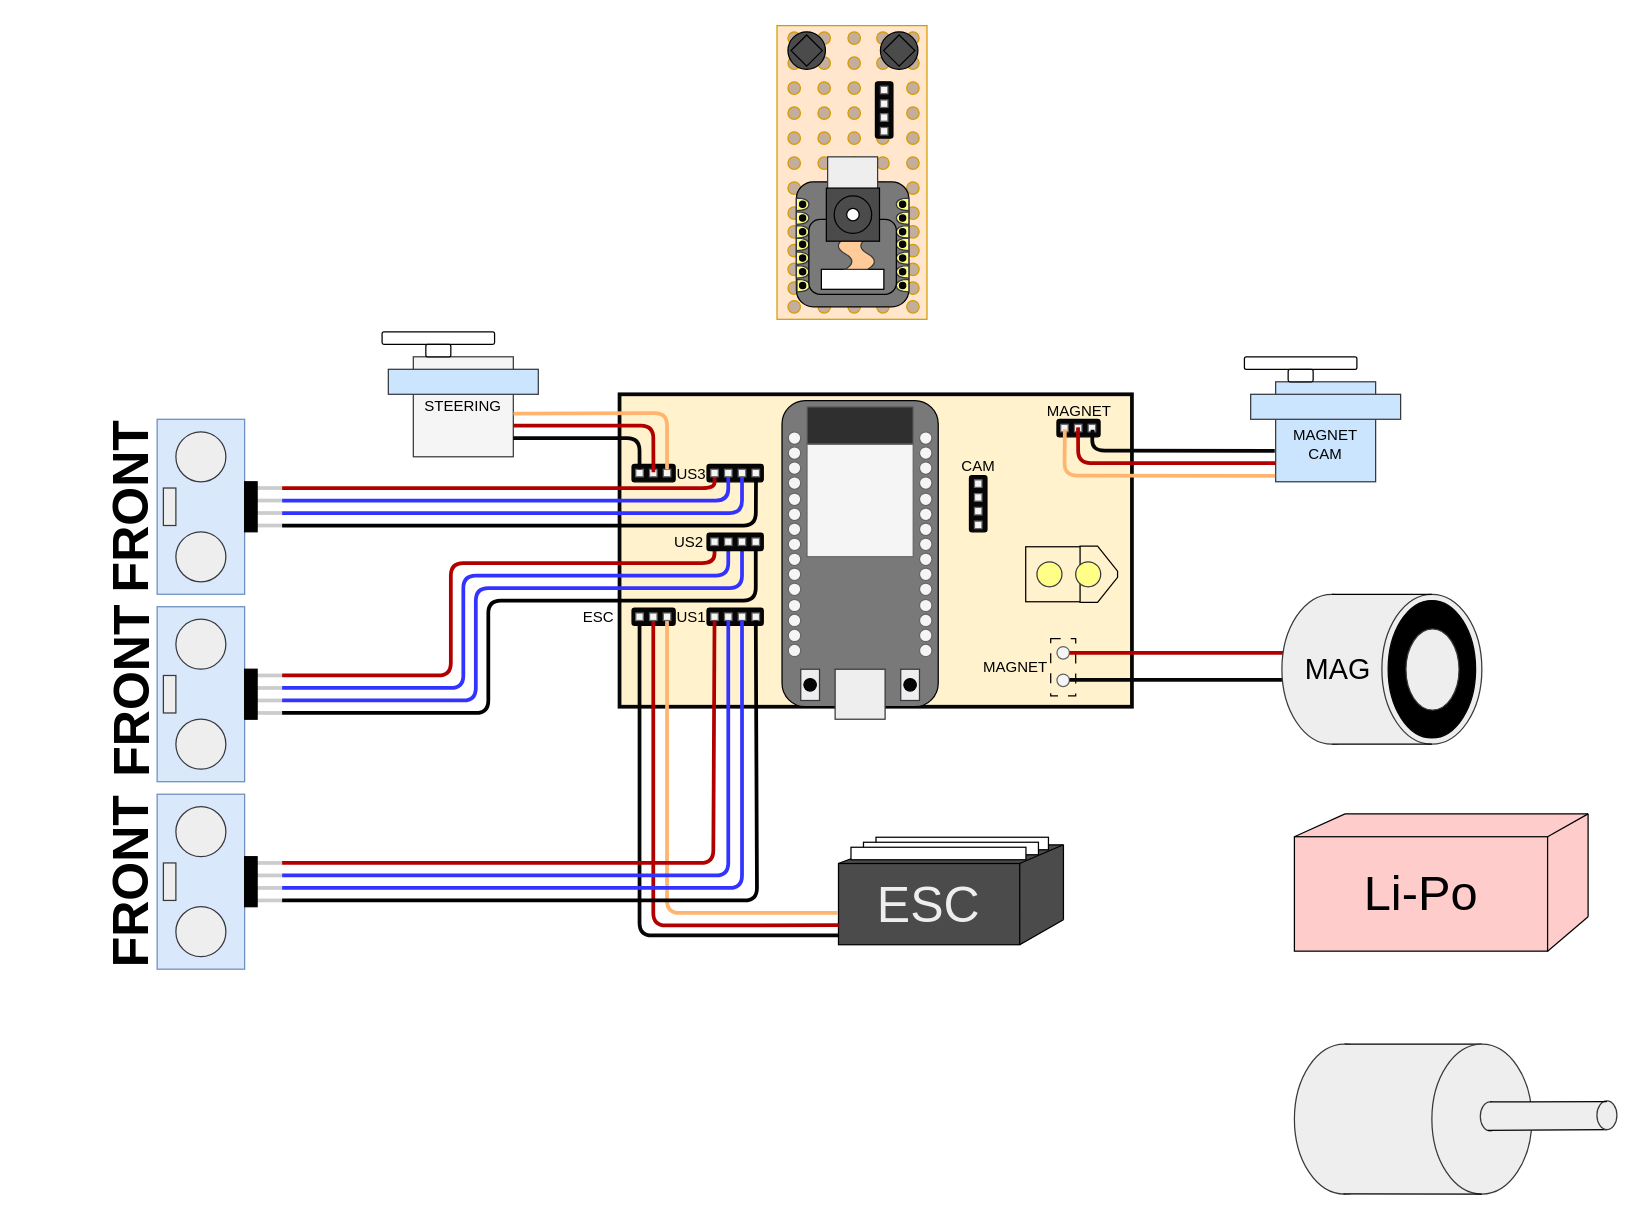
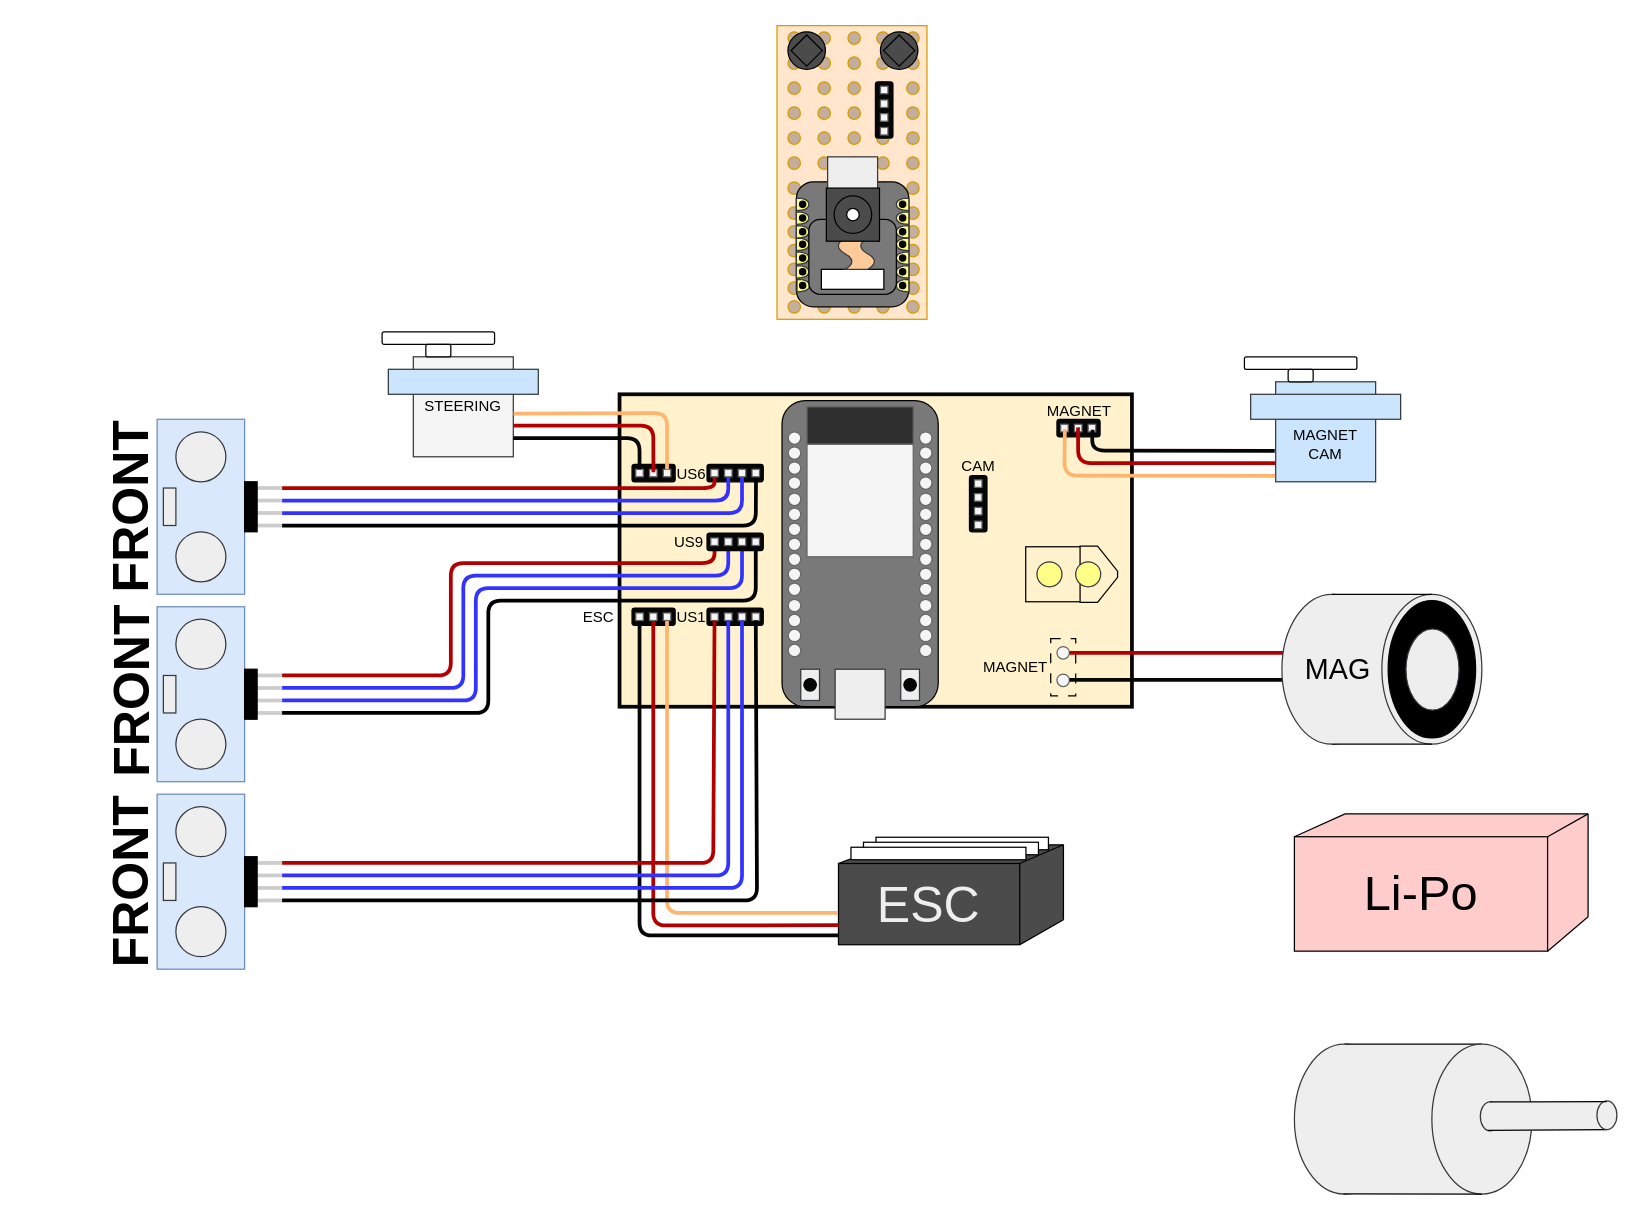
node "US3": label "US3" -> "US6"
node "US2": label "US2" -> "US9"
